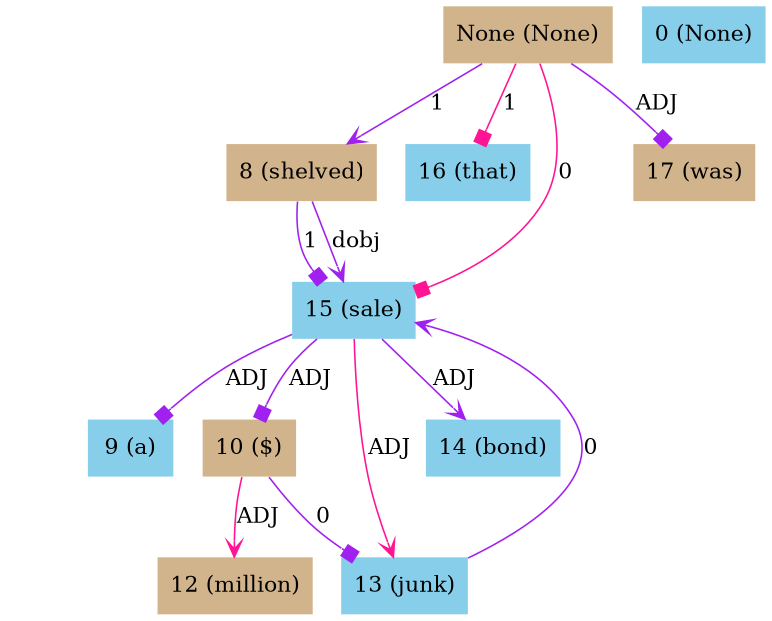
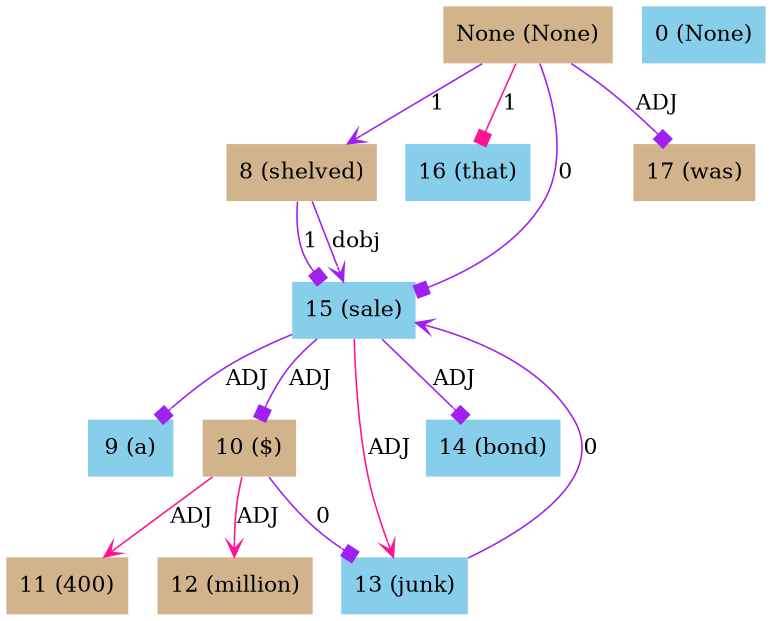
edge "None (None)" -> "15 (sale)": color deeppink -> purple
edge "15 (sale)" -> "14 (bond)": arrowhead vee -> box
node "11 (400)": added
